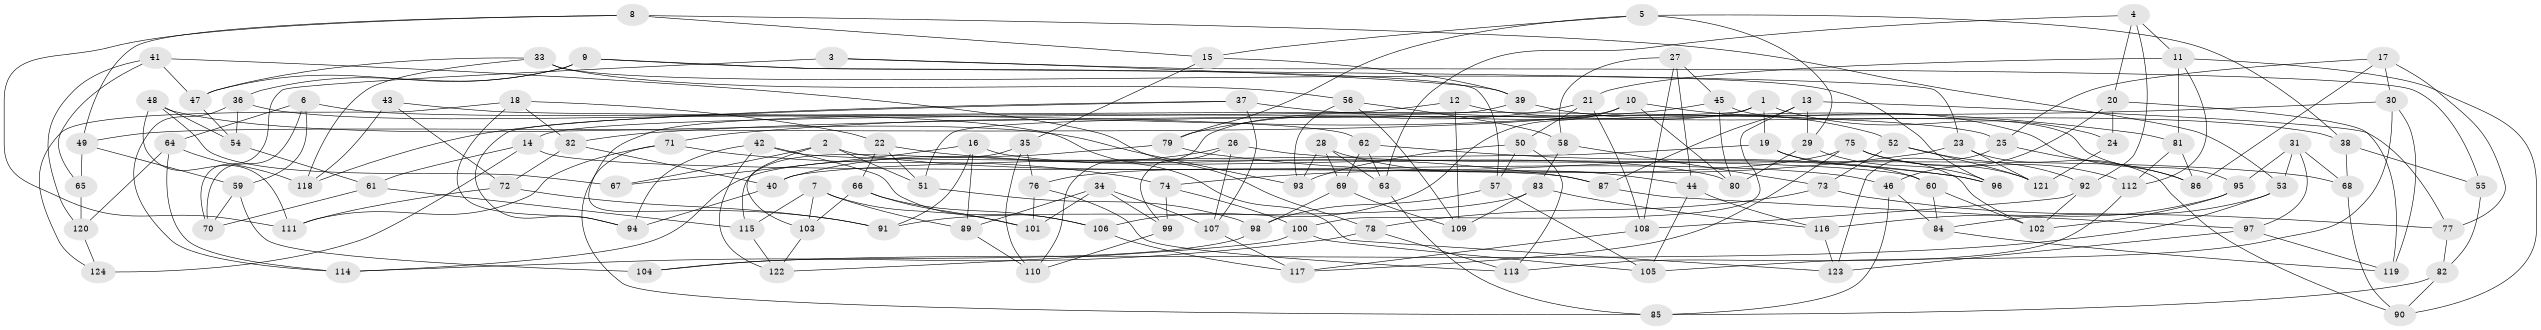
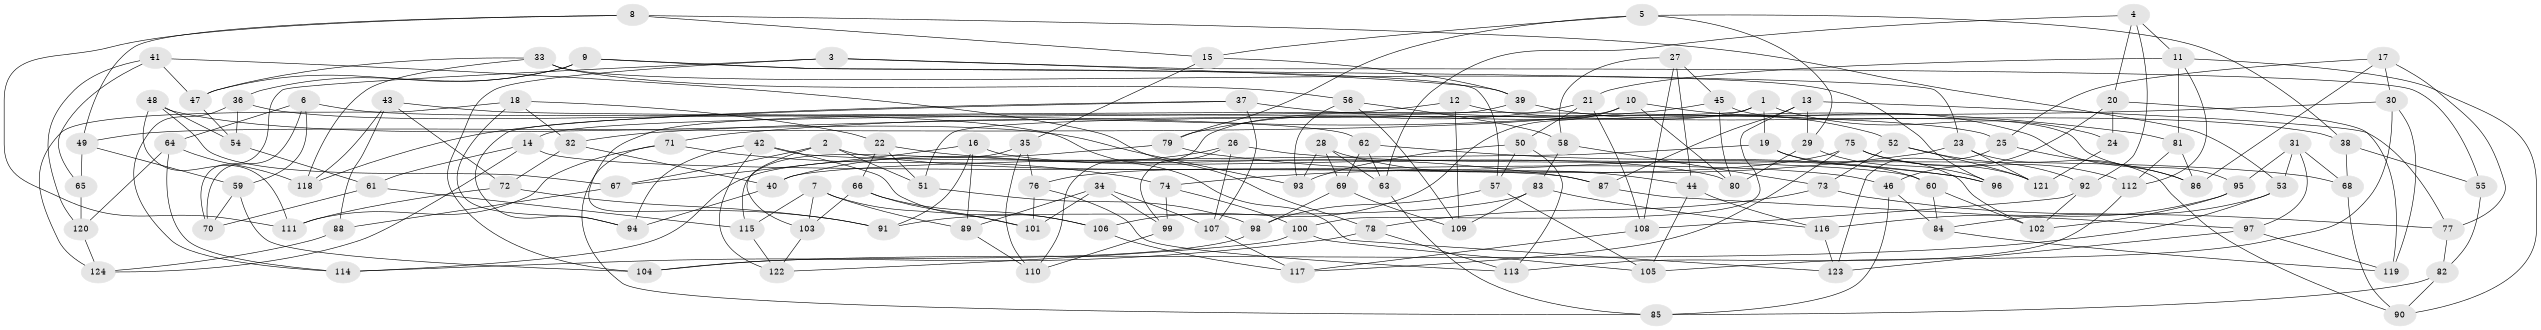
edge "3" -- "104": added
node "88": added
